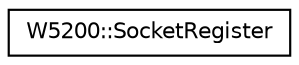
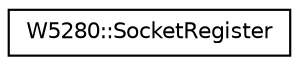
node "W5200::SocketRegister": label "W5200::SocketRegister" -> "W5280::SocketRegister"
